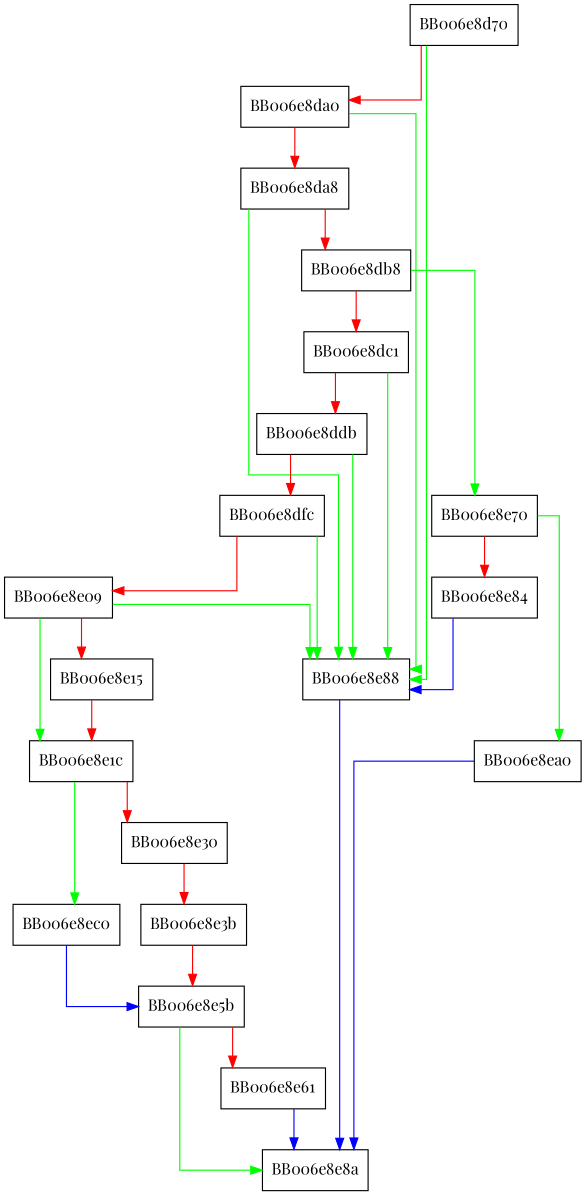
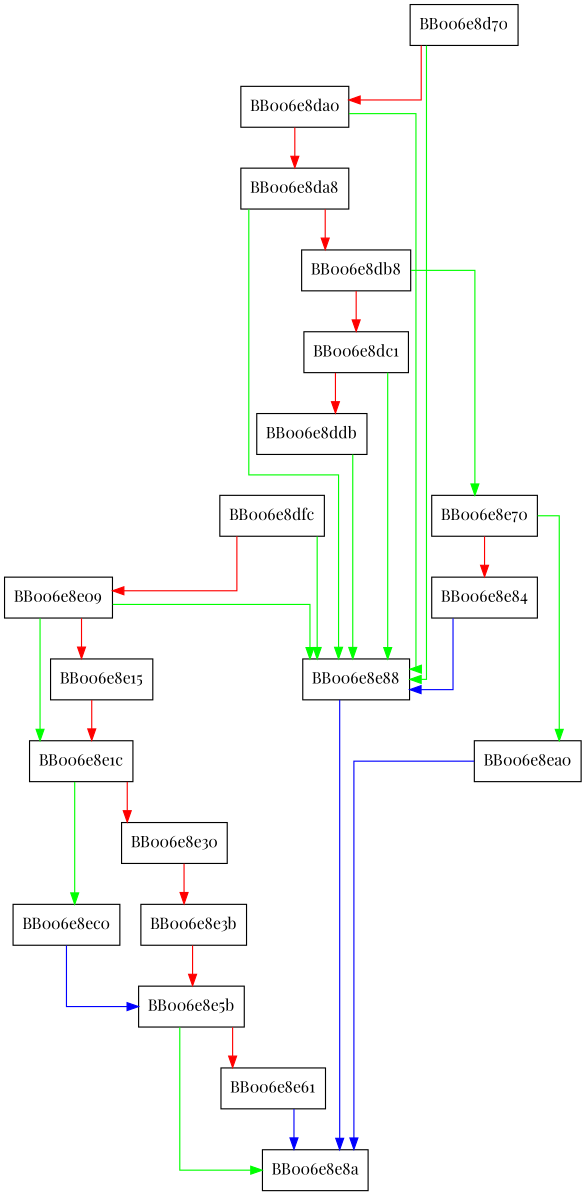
edge "BB006e8ddb" -> "BB006e8dfc": removed
